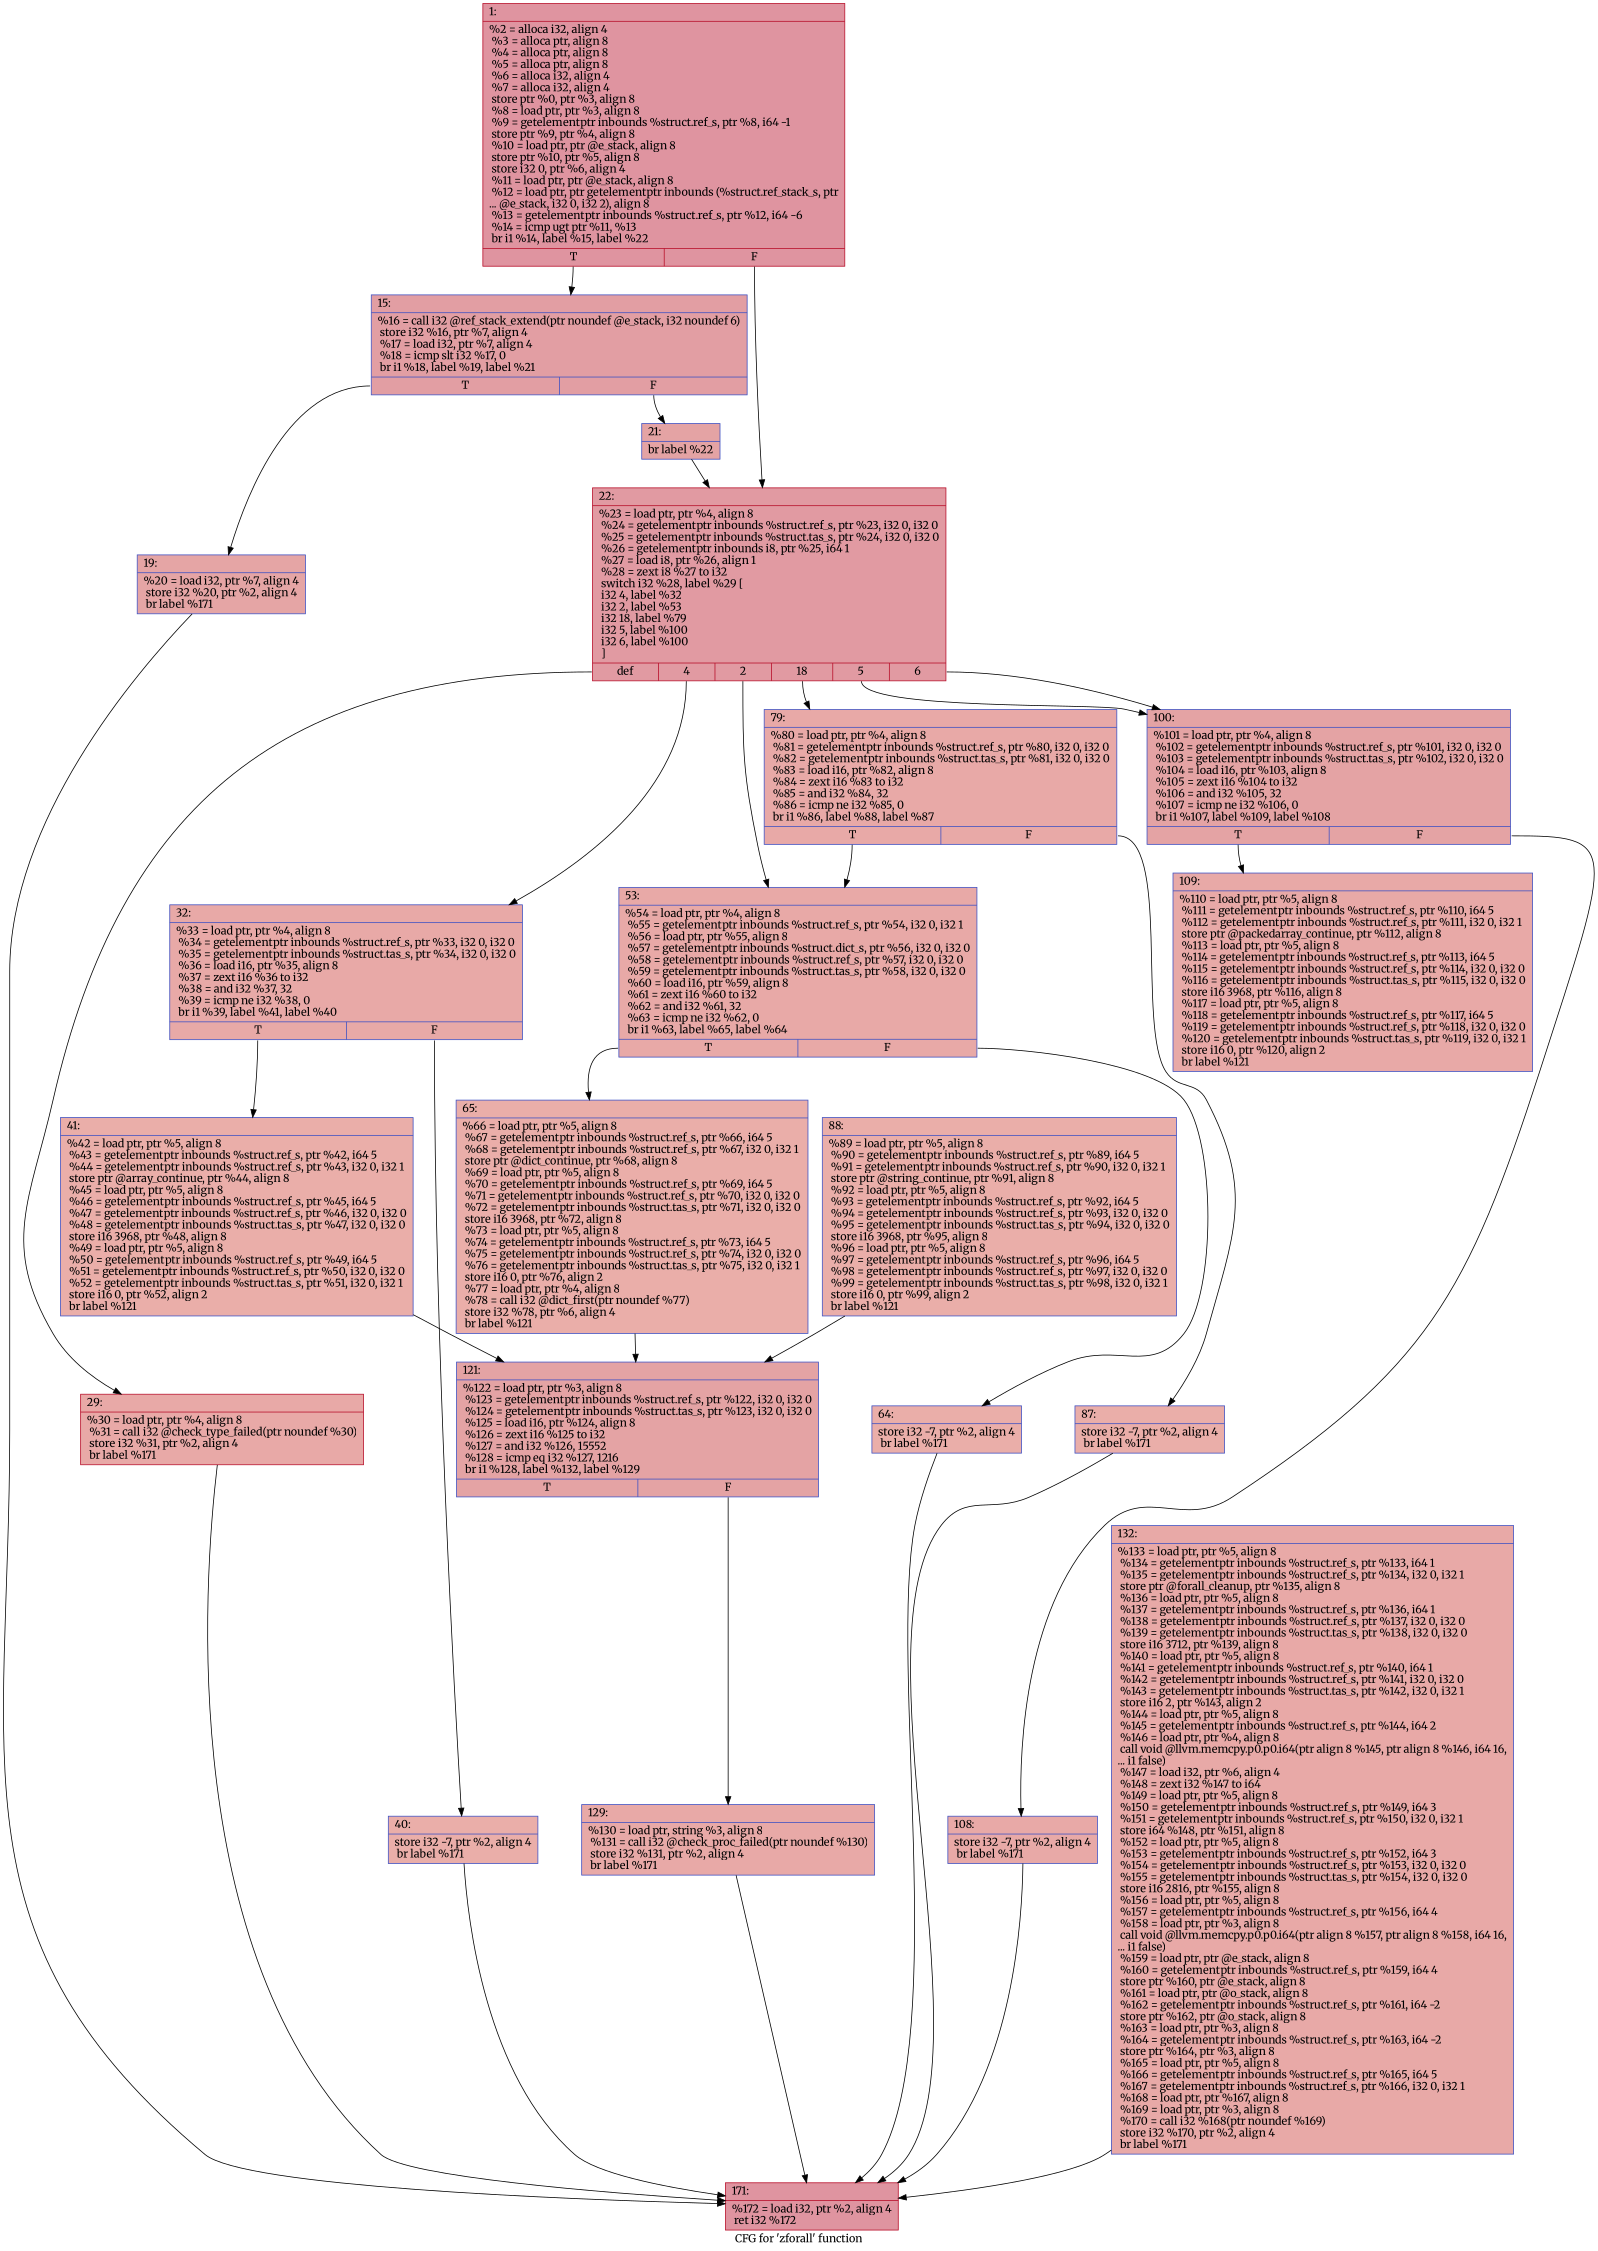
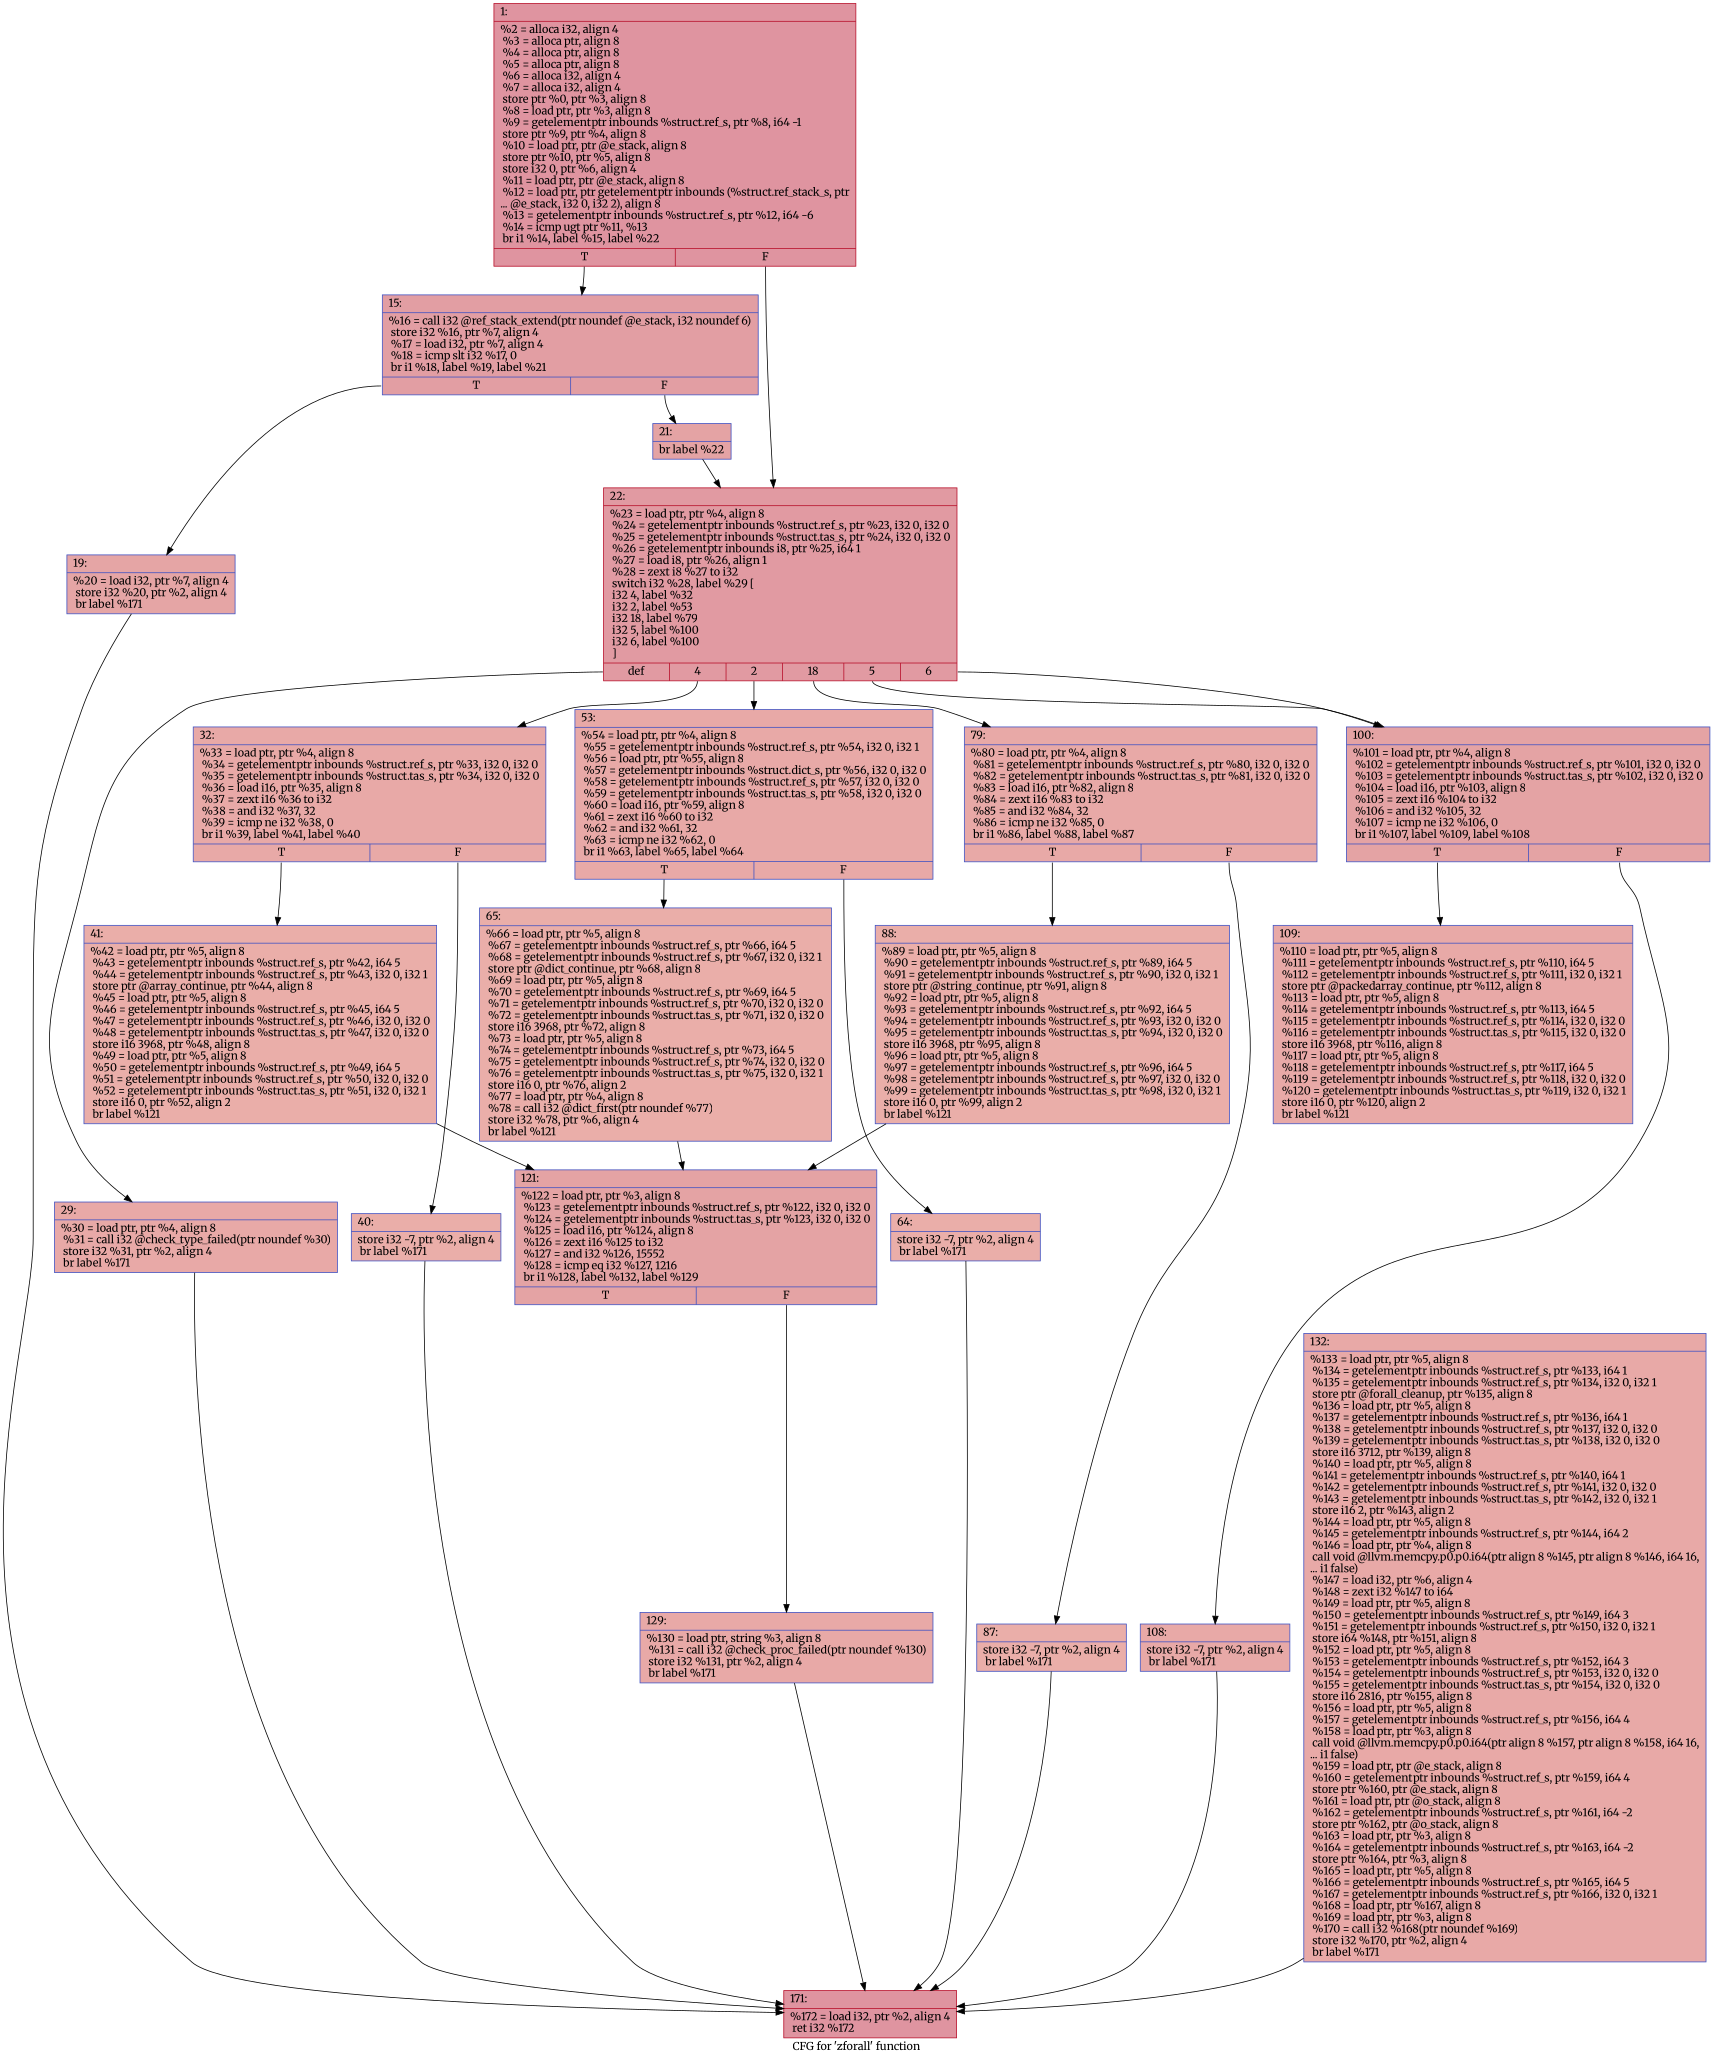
edge "79:" -> "53:": now "79:" -> "88:"
node "29:": color #b70d28ff -> #3d50c3ff
